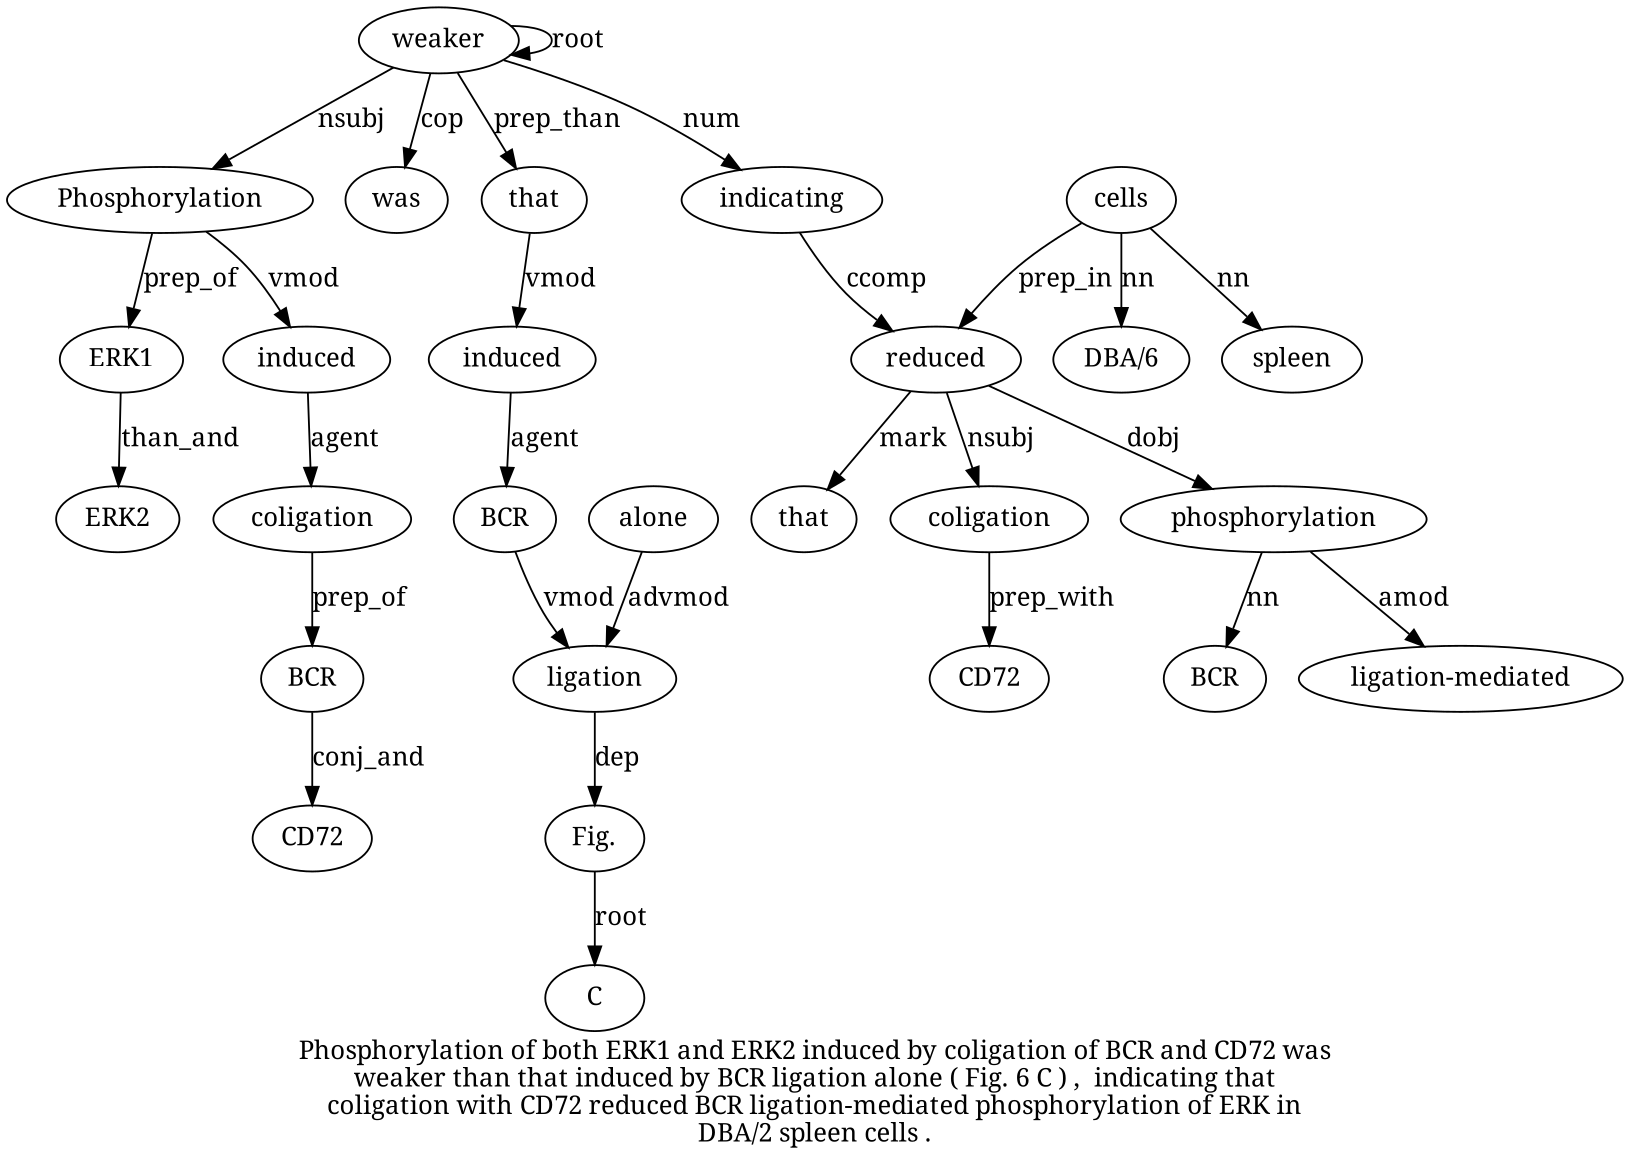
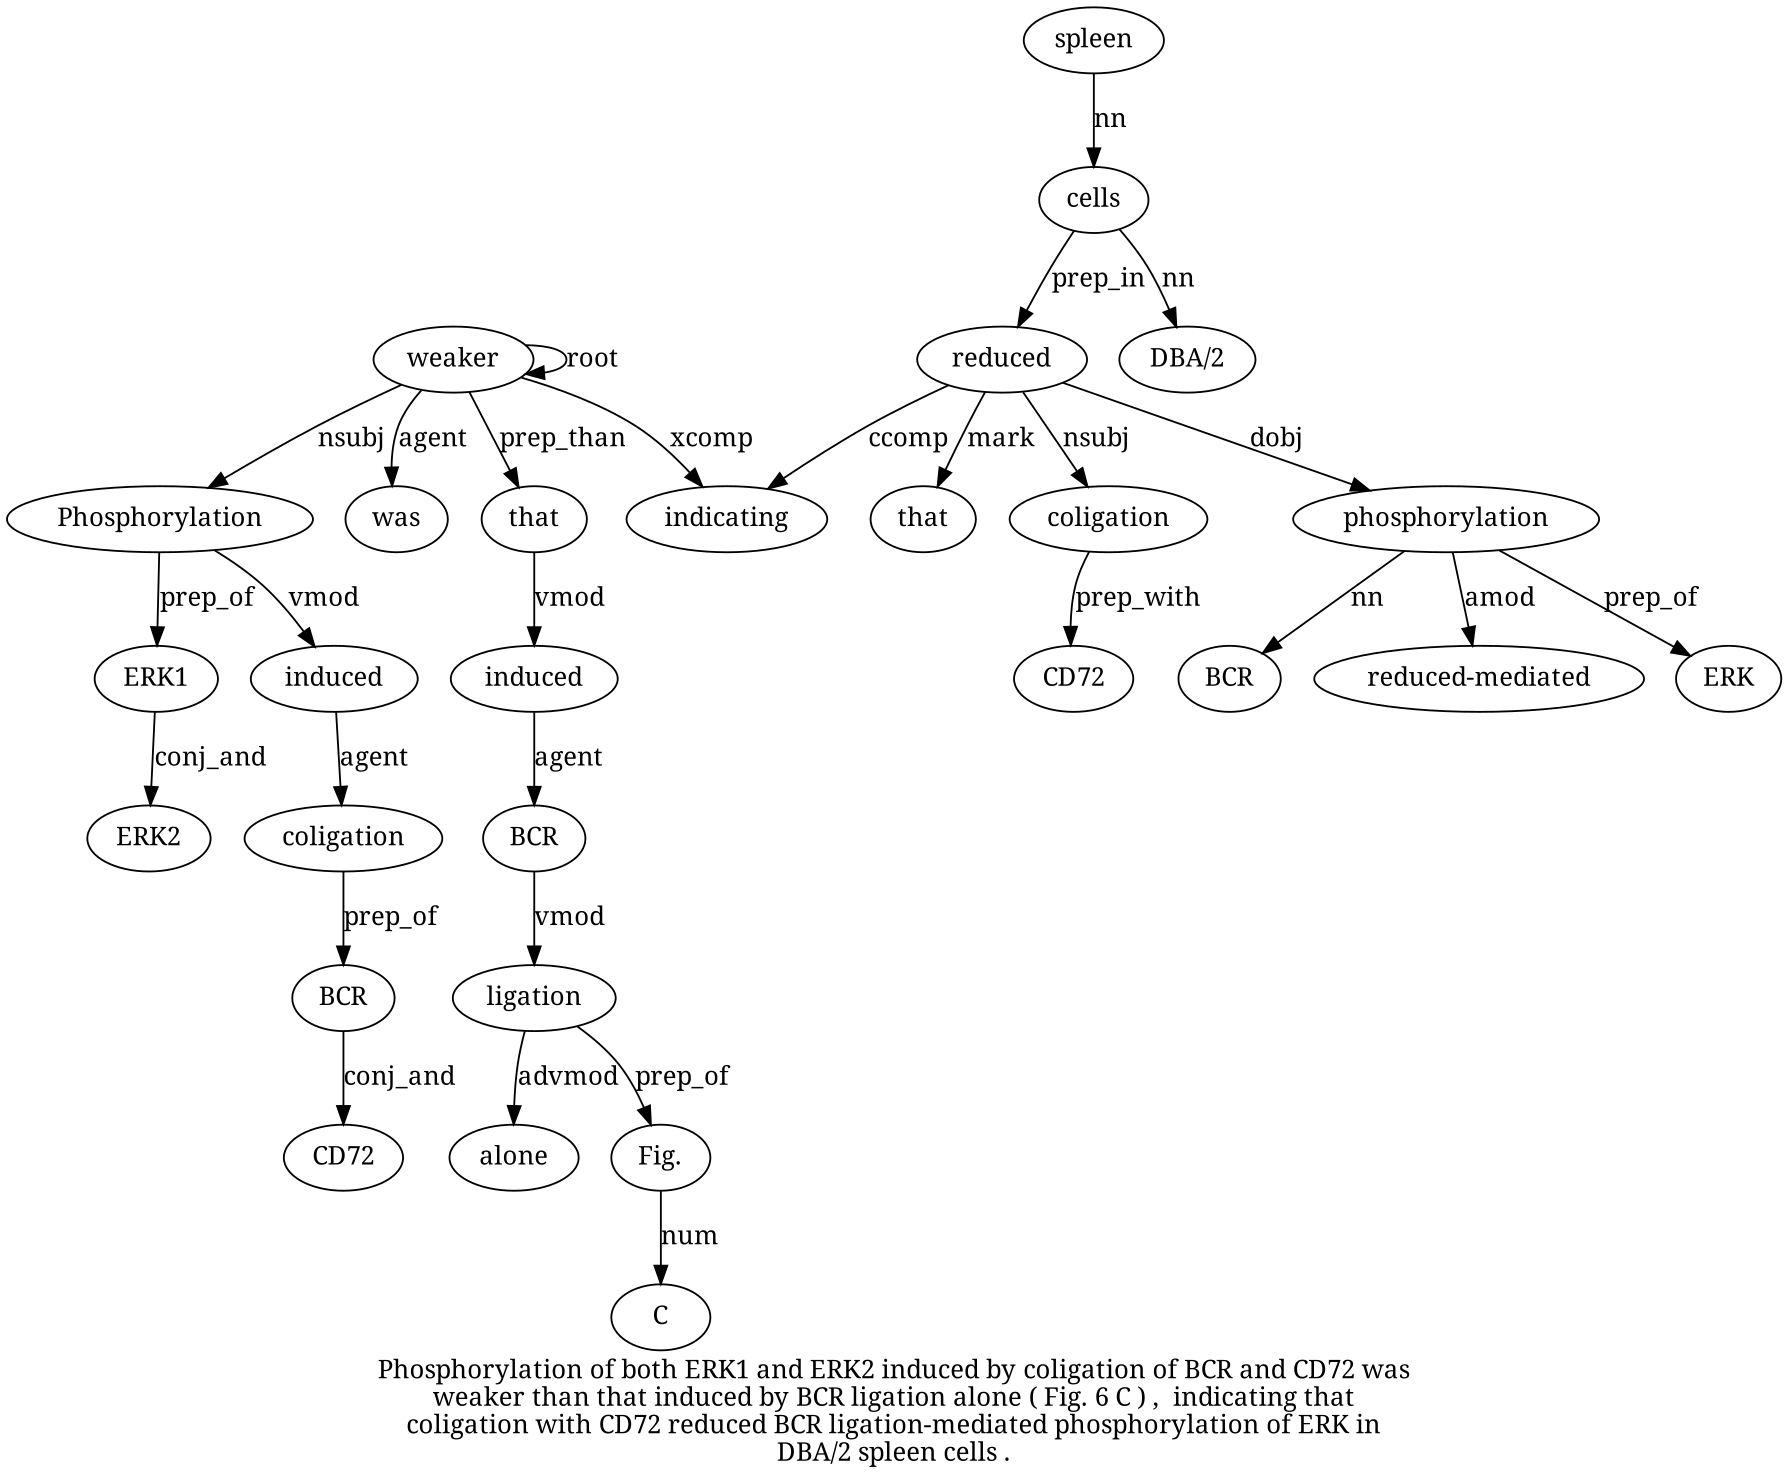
edge "weaker" -> "was": label "cop" -> "agent"
edge "weaker" -> "indicating": label "num" -> "xcomp"
edge "cells" -> "spleen": reversed
edge "indicating" -> "reduced": reversed
node "DBA/6": label "DBA/6" -> "DBA/2"
edge "ERK1" -> "ERK2": label "than_and" -> "conj_and"
edge "alone" -> "ligation": reversed
node "ligation-mediated": label "ligation-mediated" -> "reduced-mediated"
node "ERK": added
edge "ligation" -> "Fig.": label "dep" -> "prep_of"
edge "Fig." -> "C": label "root" -> "num"
